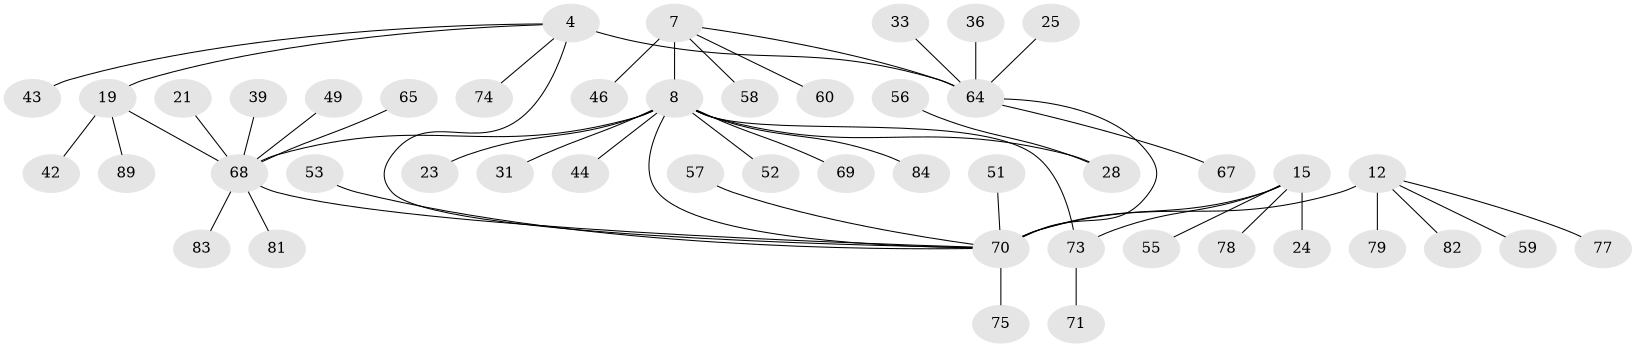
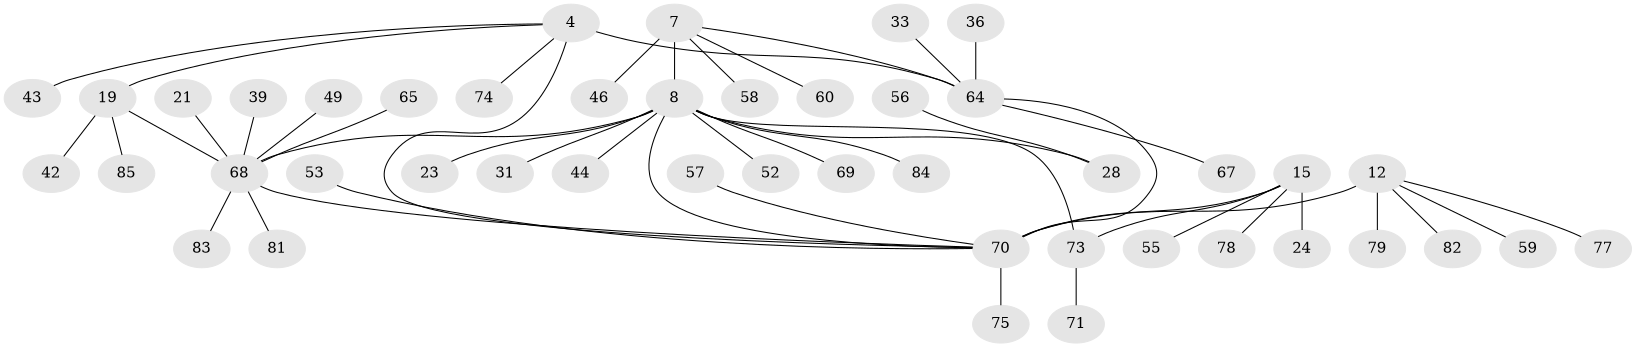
node "25": removed
node "89": label "89" -> "85"
node "51": removed
